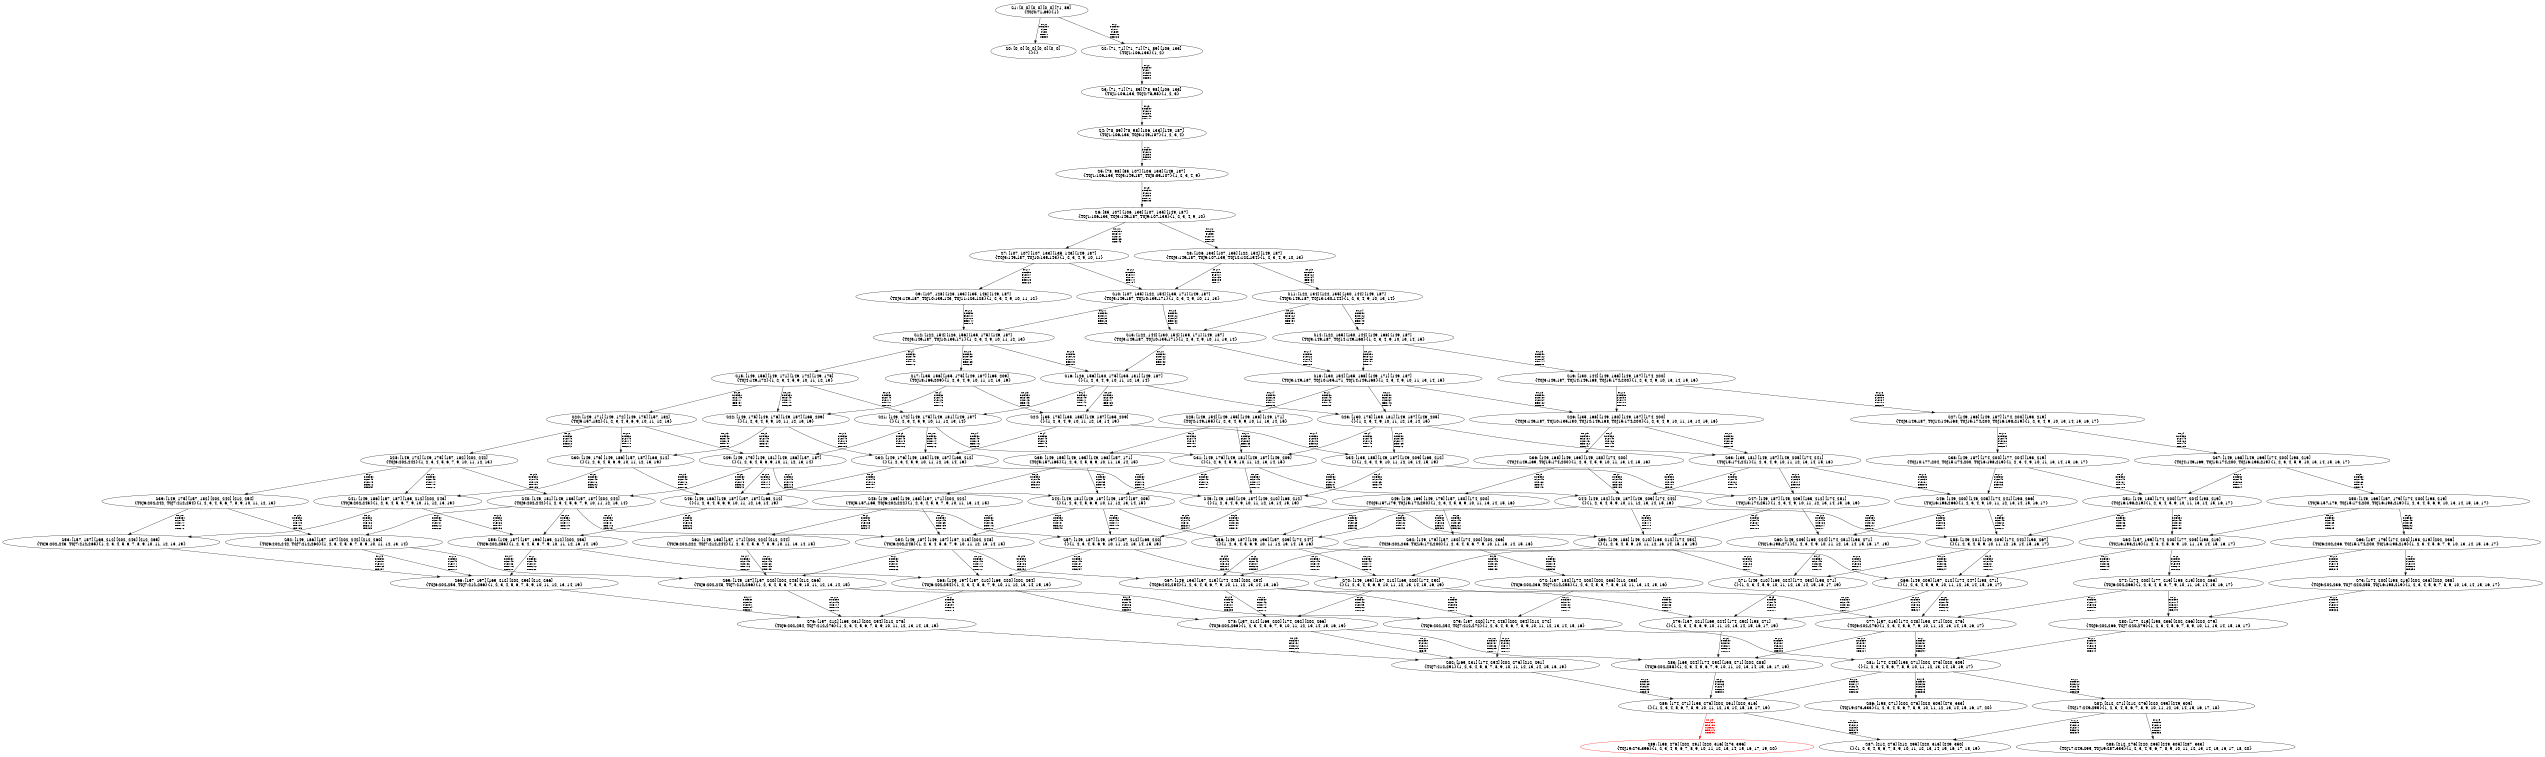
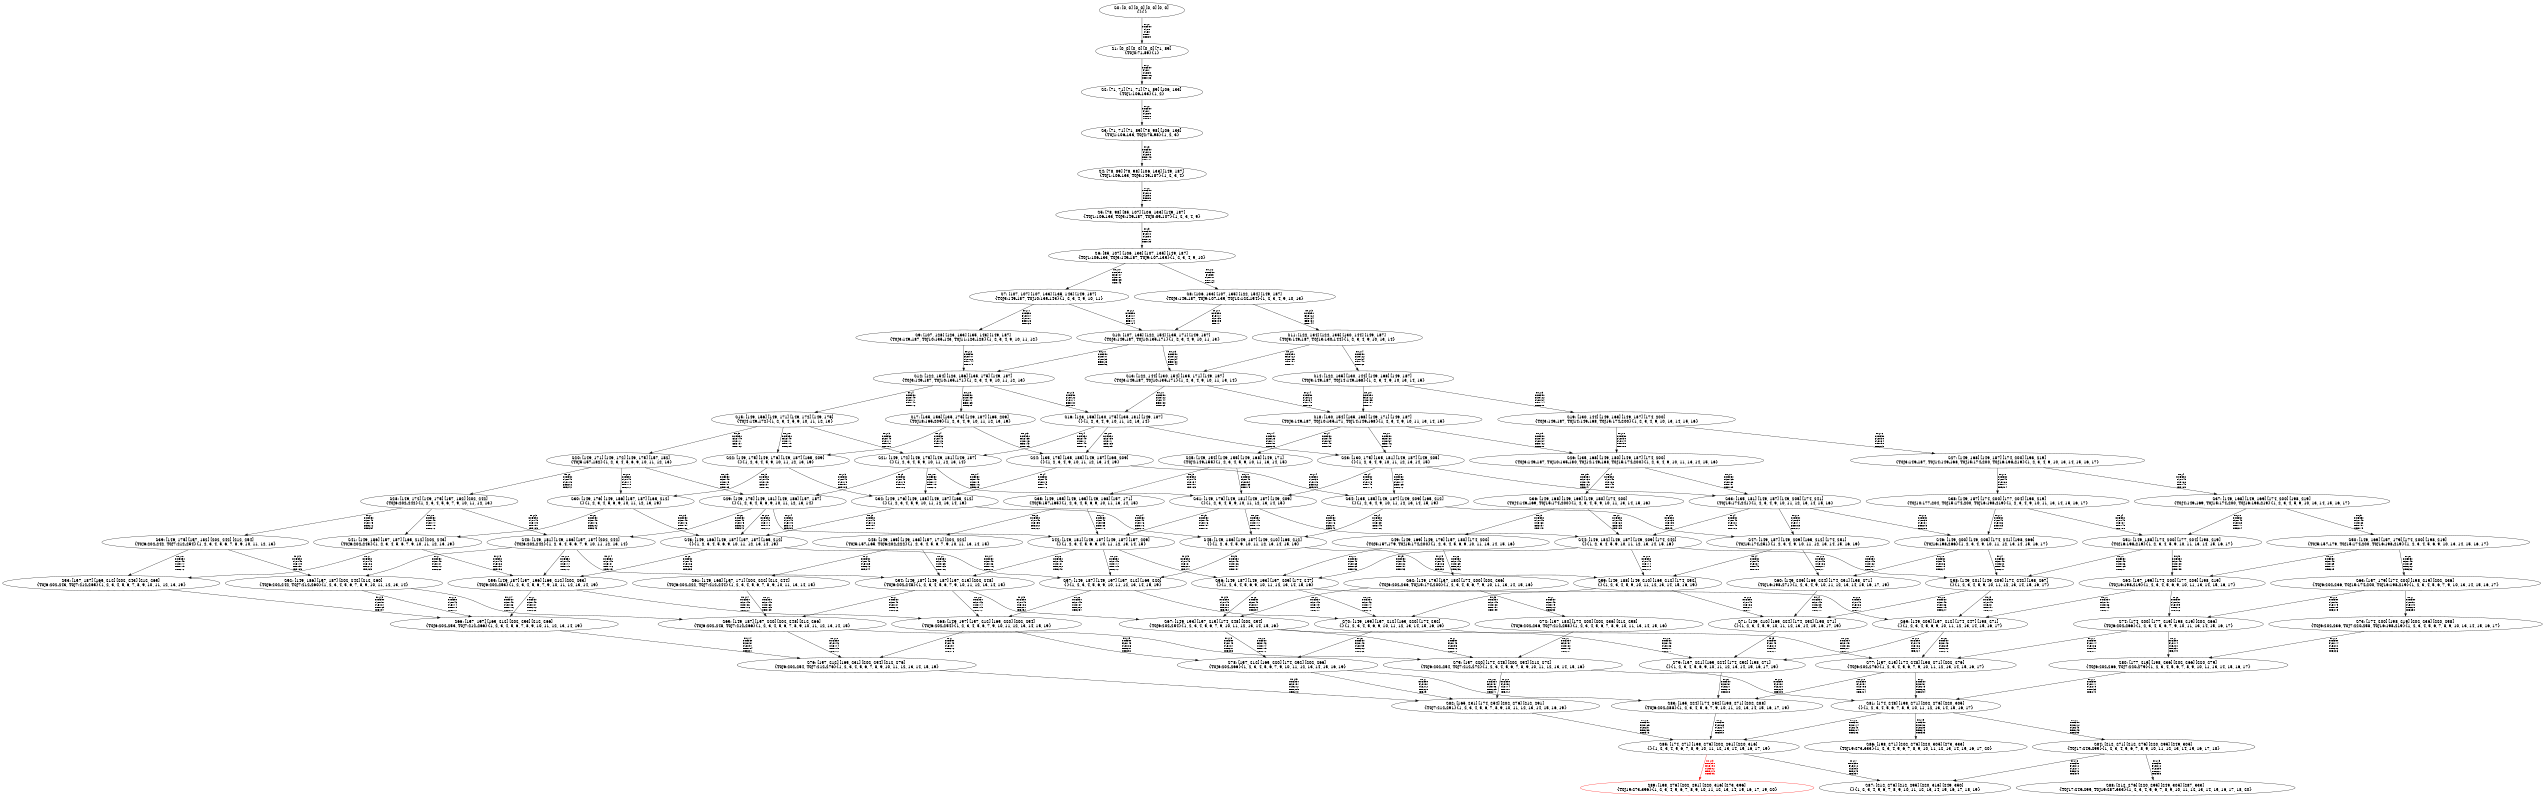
edge "S1: [0, 0] [0, 0] [0, 0] [71, 89] {T0J0:71-89}{1}" -> "S0: [0, 0] [0, 0] [0, 0] [0, 0] {}{}": reversed
